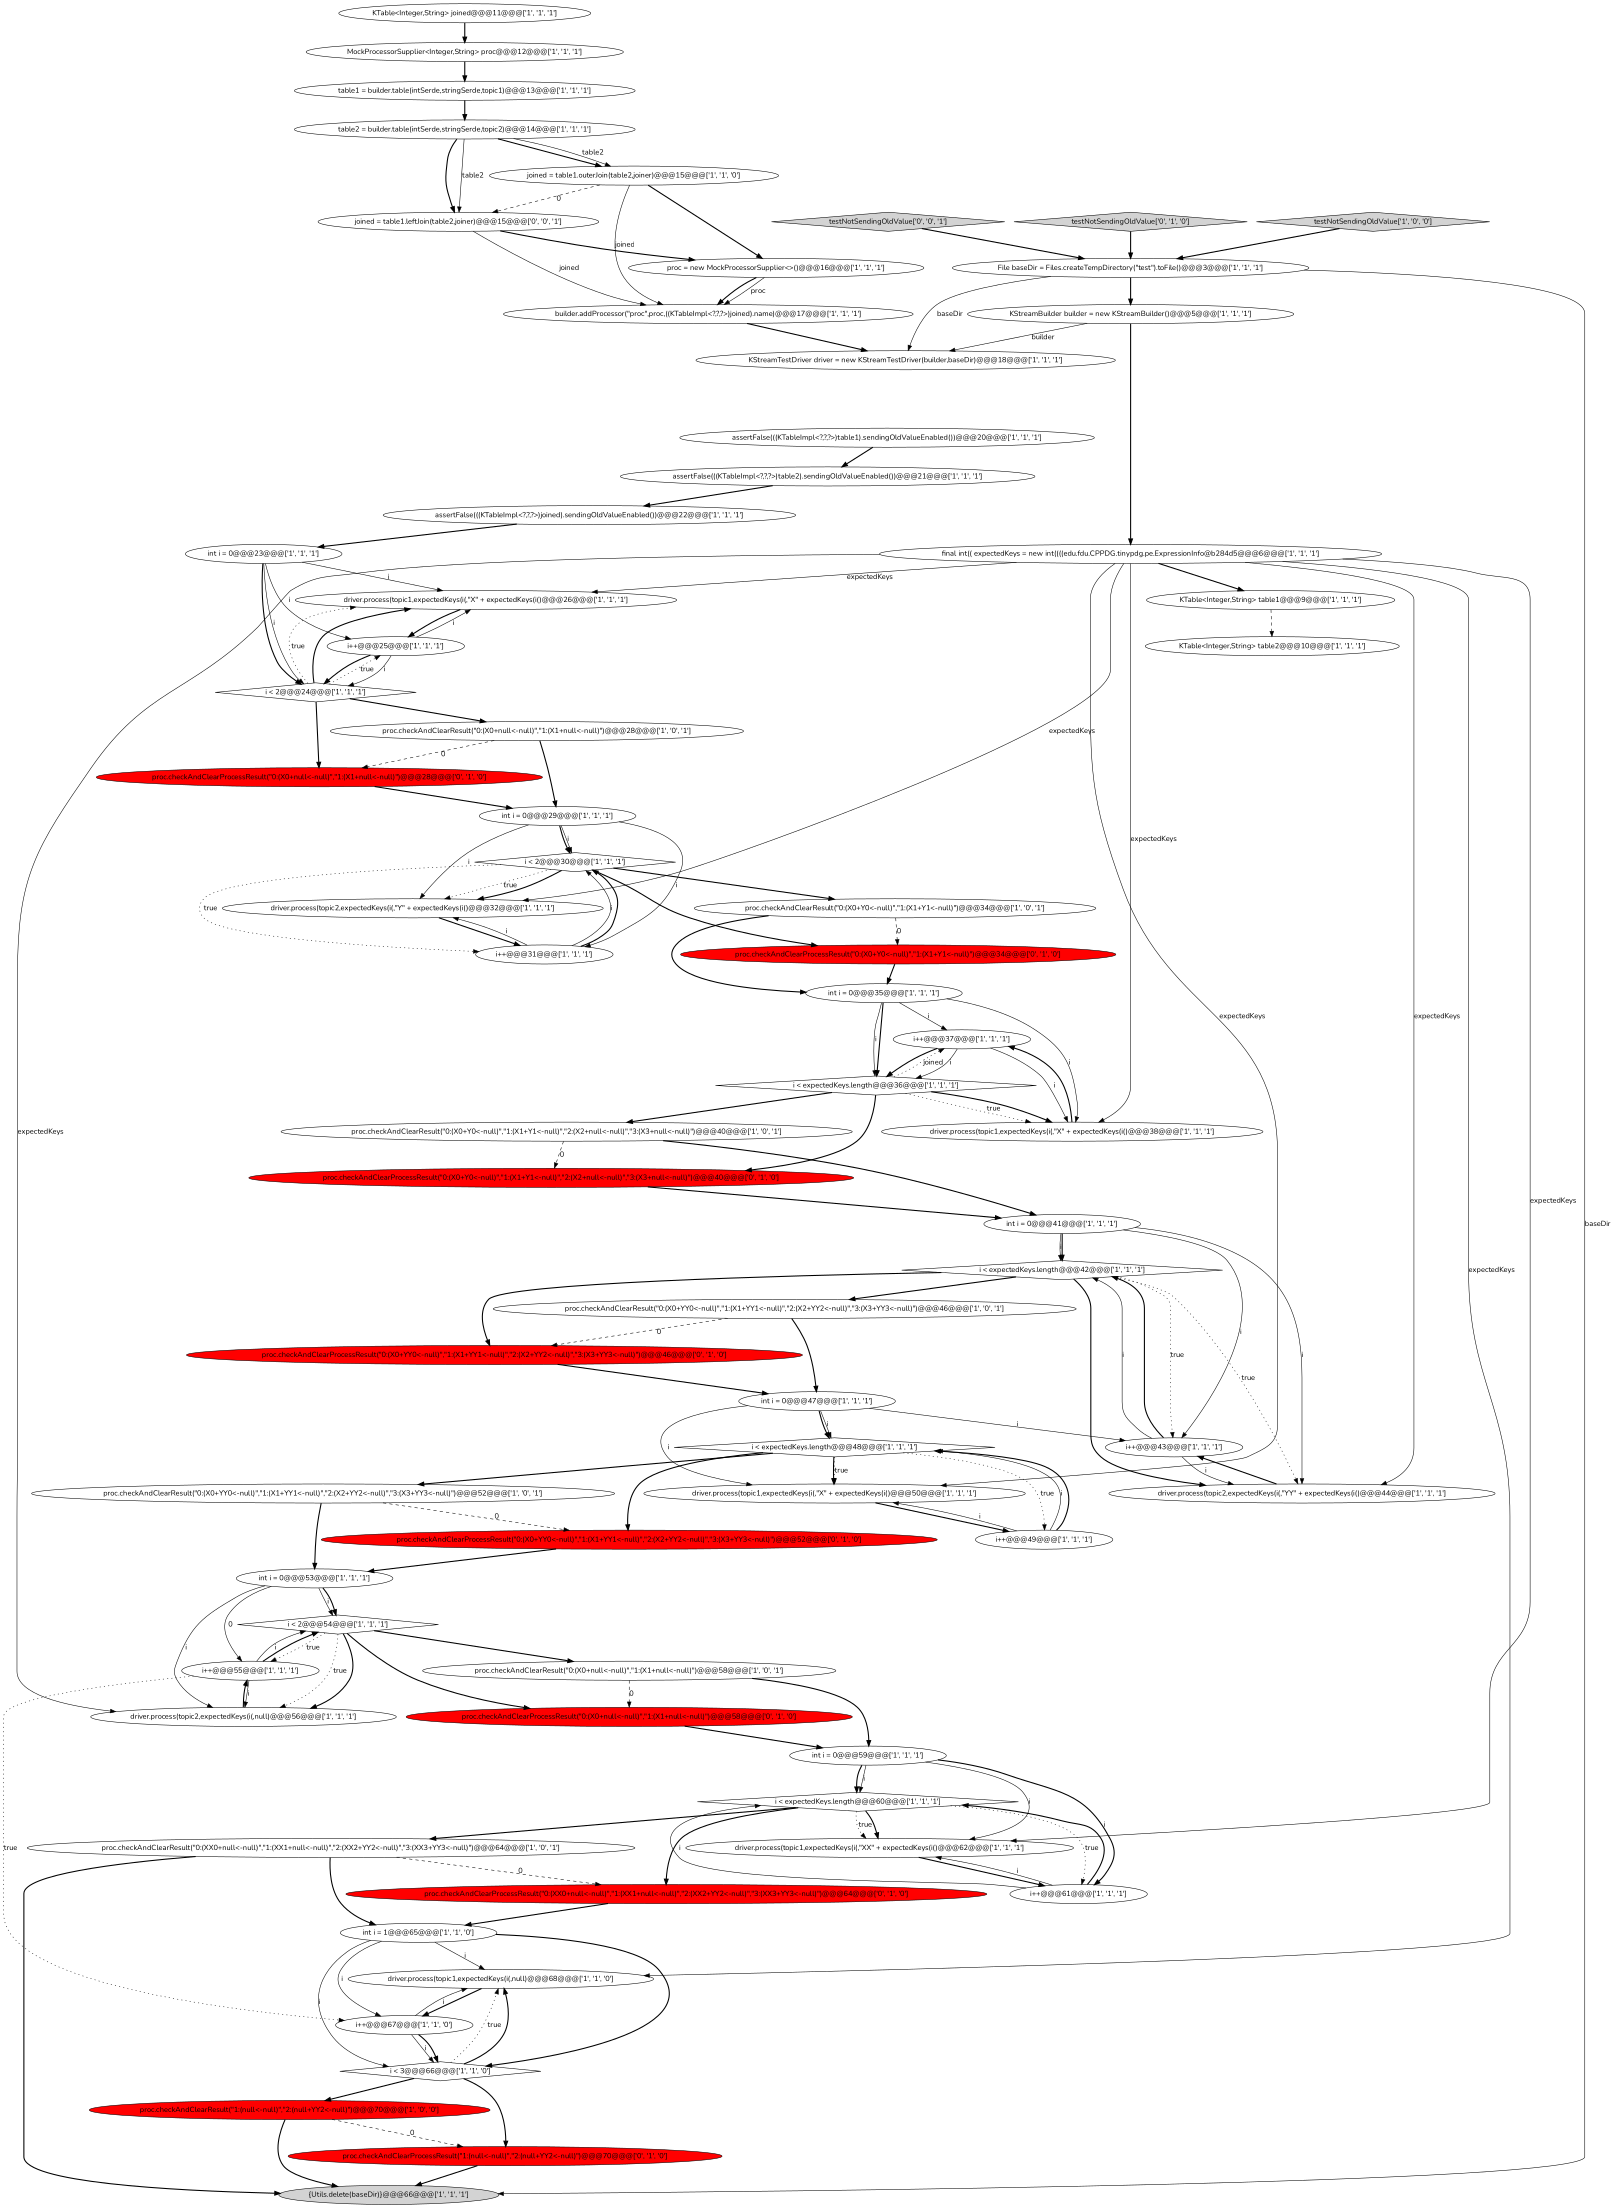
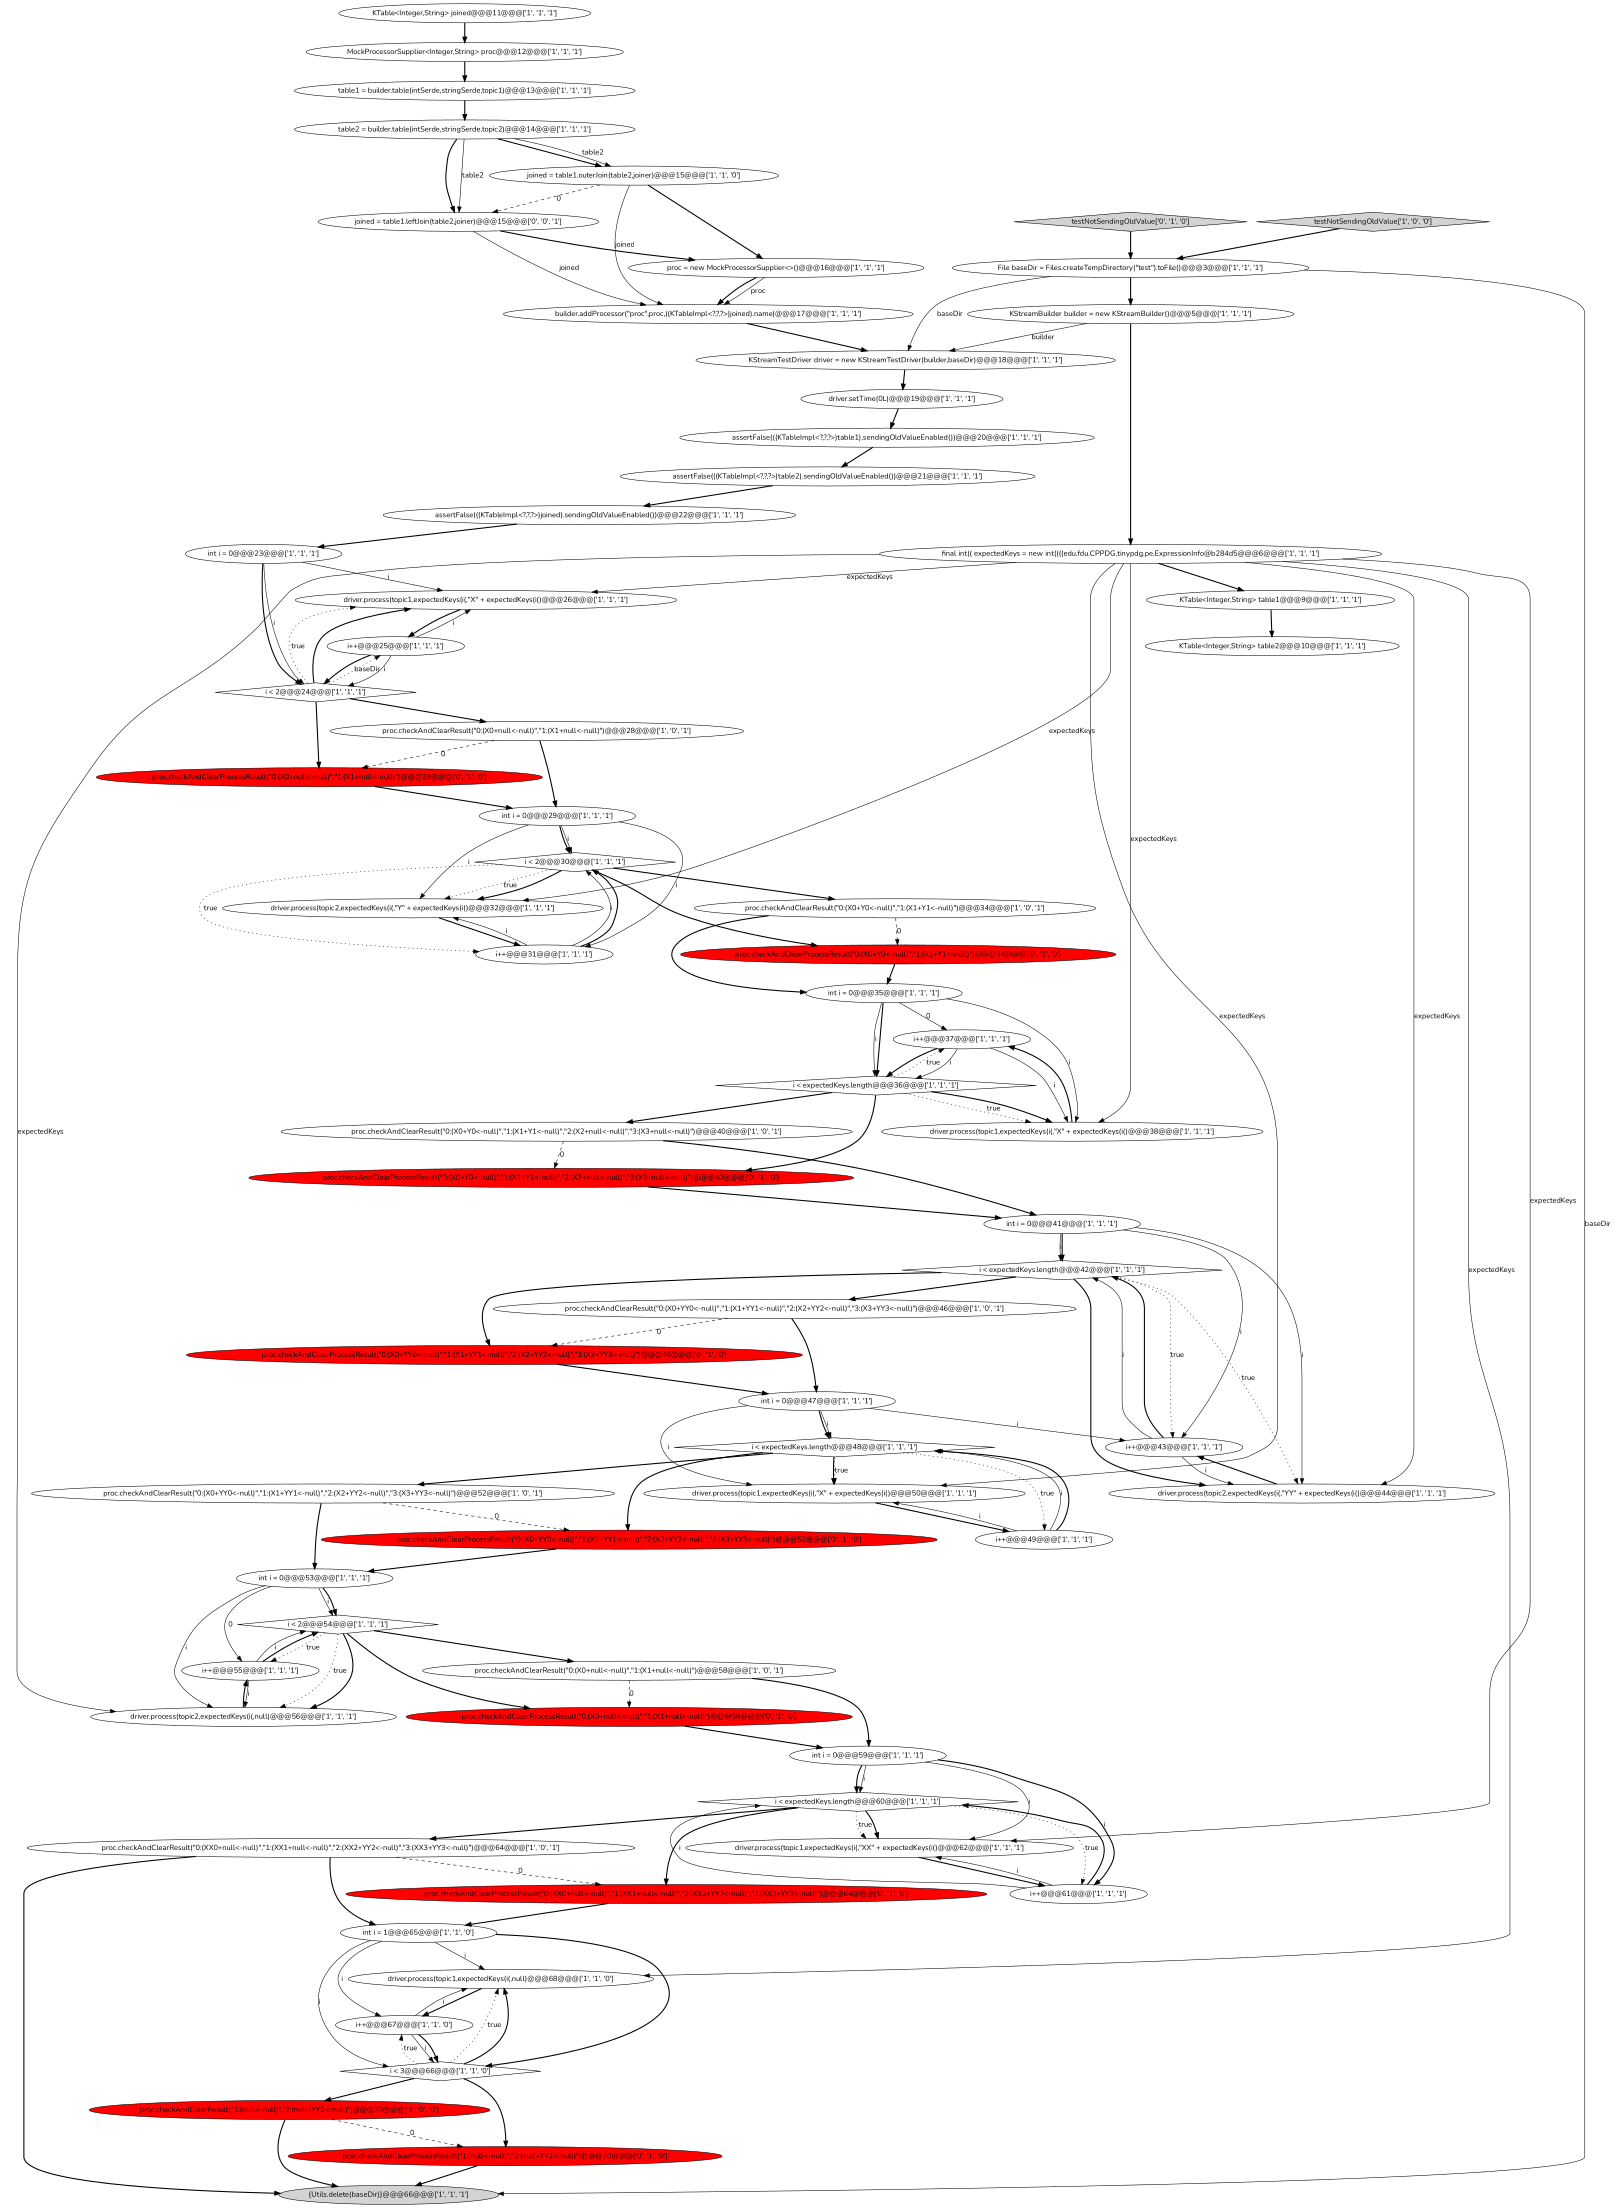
node "testNotSendingOldValue['0', '0', '1']": removed
node "driver.setTime(0L)@@@19@@@['1', '1', '1']": added
edge "int i = 0@@@23@@@['1', '1', '1']" -> "i++@@@25@@@['1', '1', '1']": removed, label "i"
edge "KTable<Integer,String> table1@@@9@@@['1', '1', '1']" -> "KTable<Integer,String> table2@@@10@@@['1', '1', '1']": style dashed -> bold
edge "i < 2@@@24@@@['1', '1', '1']" -> "i++@@@25@@@['1', '1', '1']": label "true" -> "baseDir"
edge "int i = 0@@@35@@@['1', '1', '1']" -> "i++@@@37@@@['1', '1', '1']": label "i" -> "0"
edge "i < expectedKeys.length@@@36@@@['1', '1', '1']" -> "i++@@@37@@@['1', '1', '1']": label "joined" -> "true"
edge "i++@@@55@@@['1', '1', '1']" -> "i++@@@67@@@['1', '1', '0']": now "i < 3@@@66@@@['1', '1', '0']" -> "i++@@@67@@@['1', '1', '0']"
